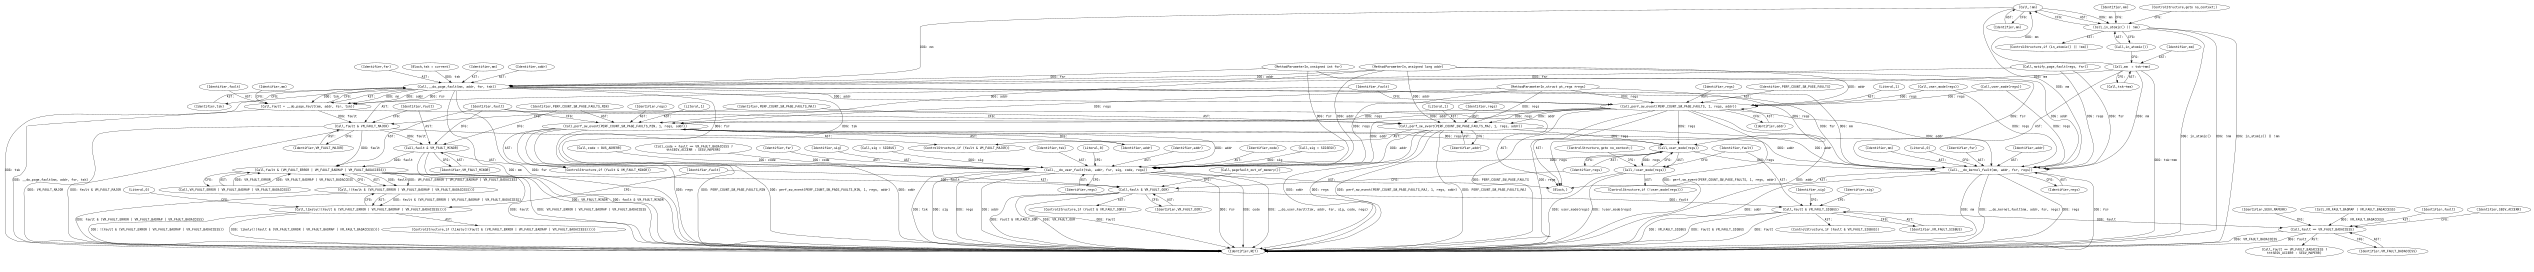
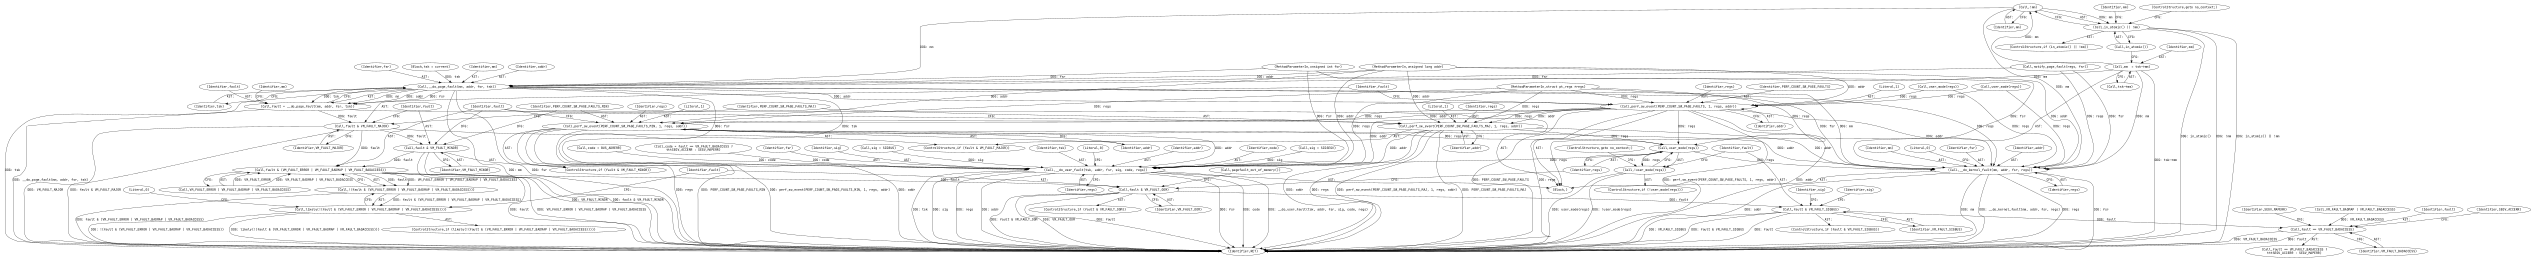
edge "(MethodParameterIn,struct pt_regs *regs)" -> "(Call,__do_kernel_fault(mm, addr, fsr, regs))": added, label "DDG: regs"
